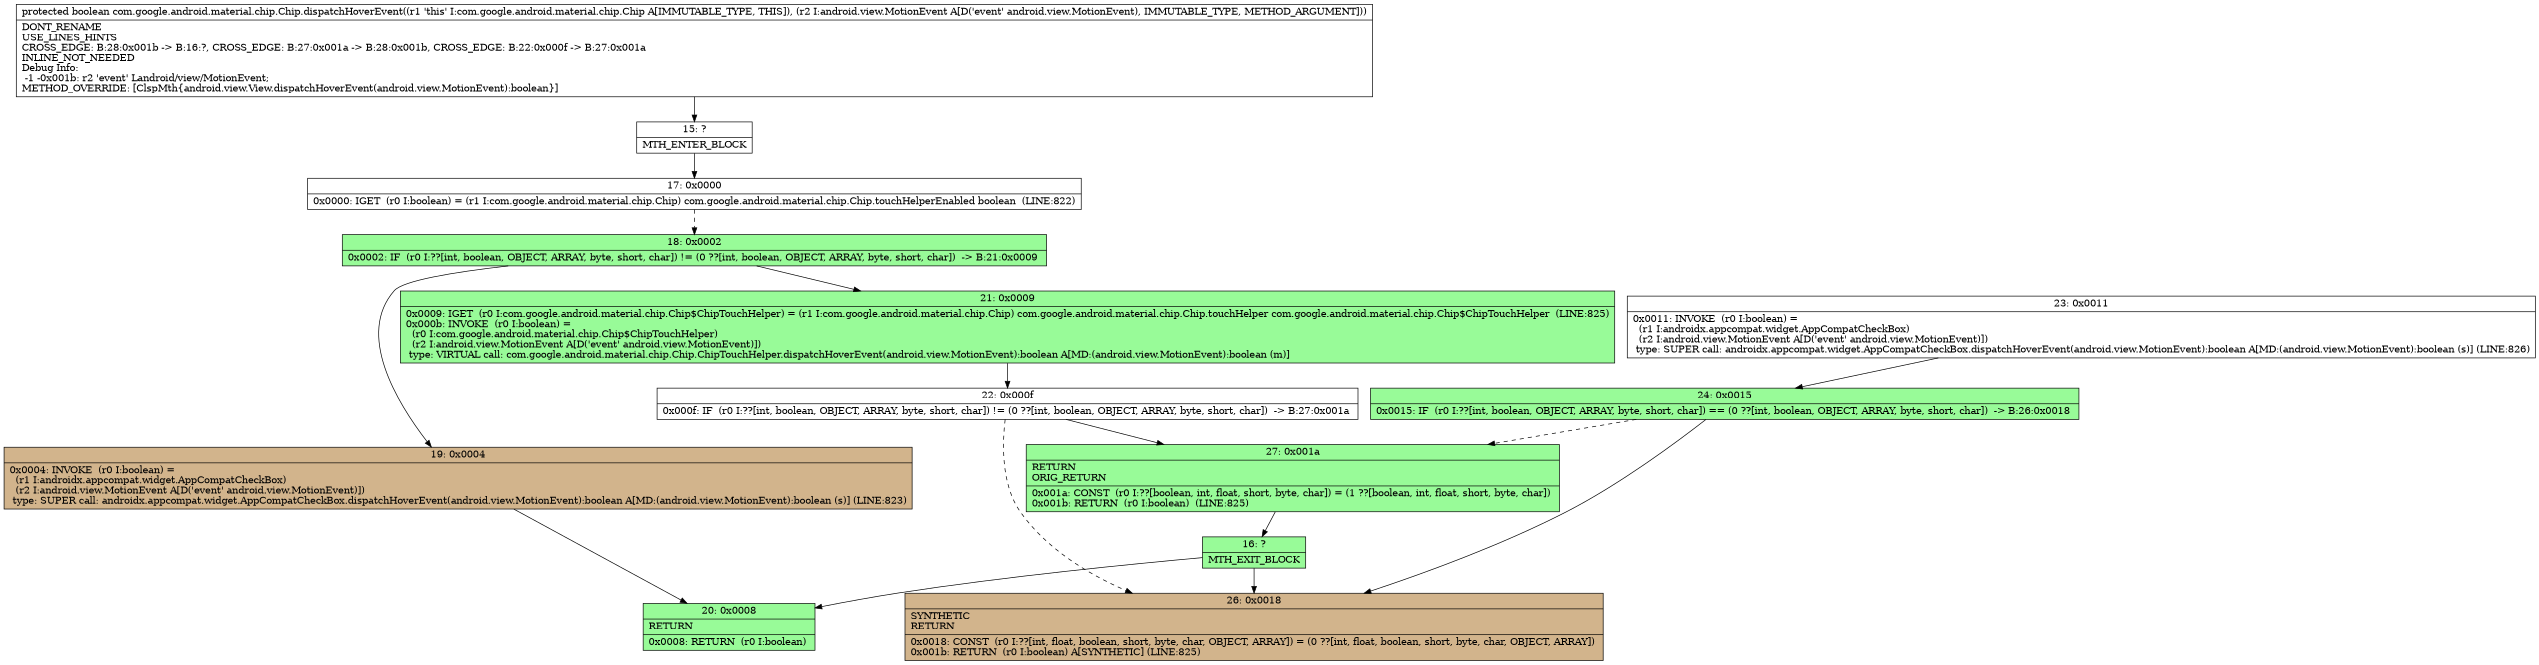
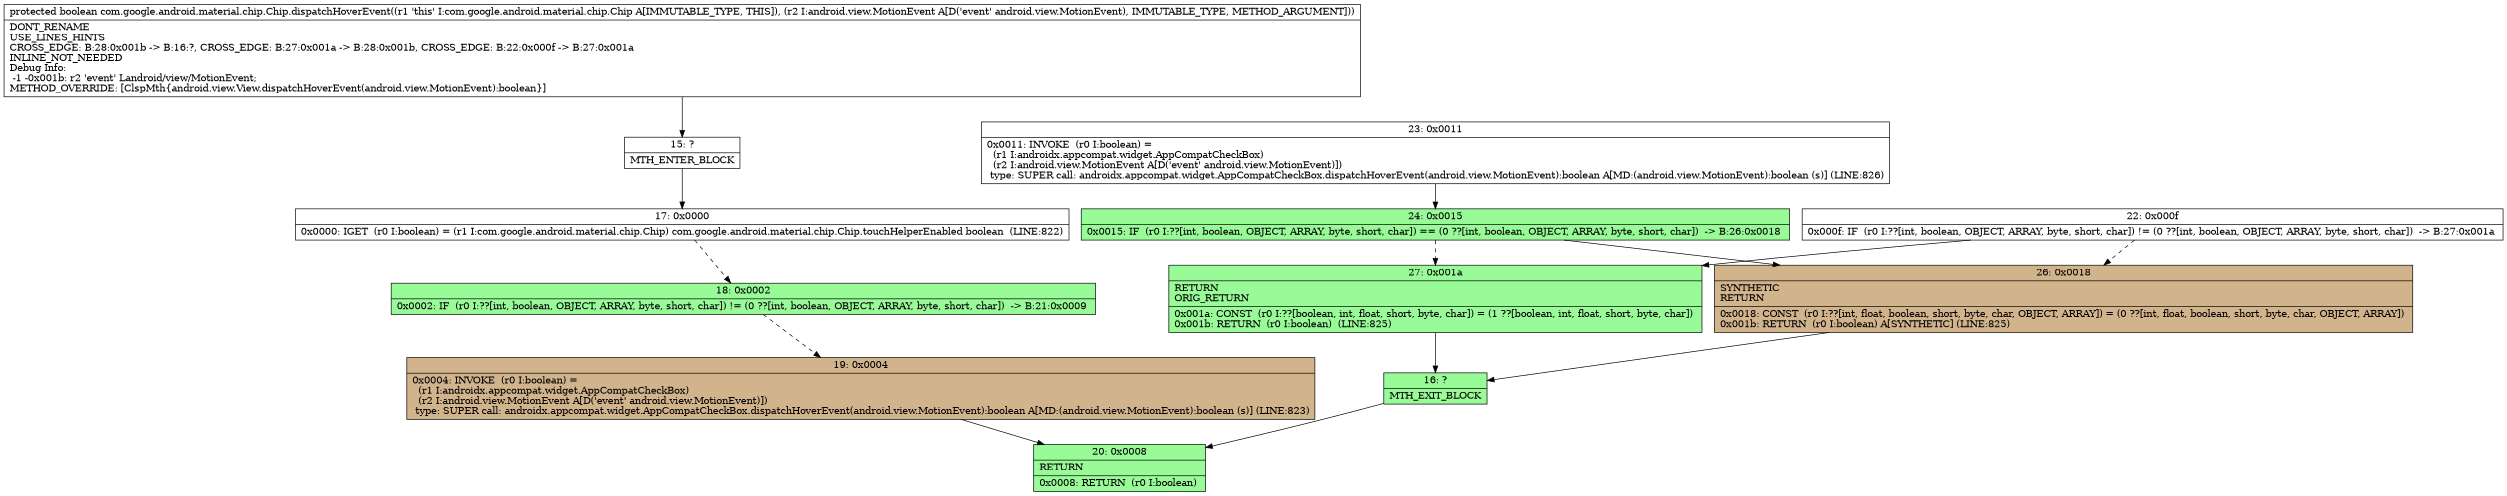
edge "18: 0x0002" -> "19: 0x0004": style solid -> dashed
node "21: 0x0009": removed
edge "16: ?" -> "26: 0x0018": reversed
